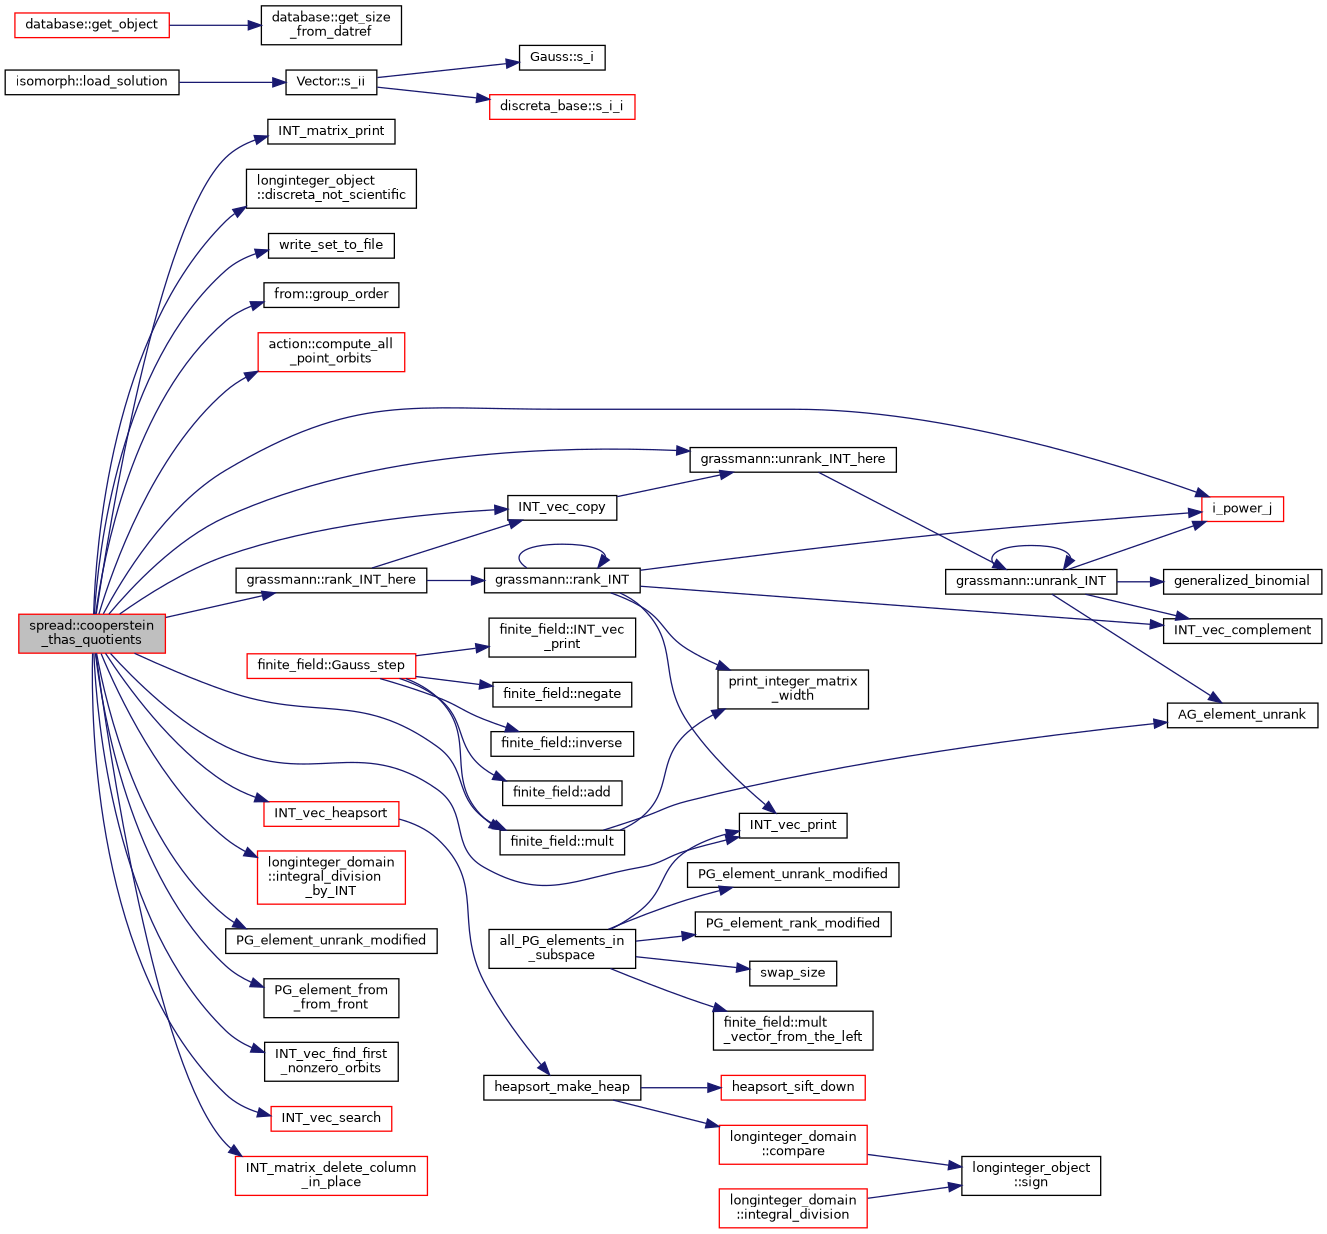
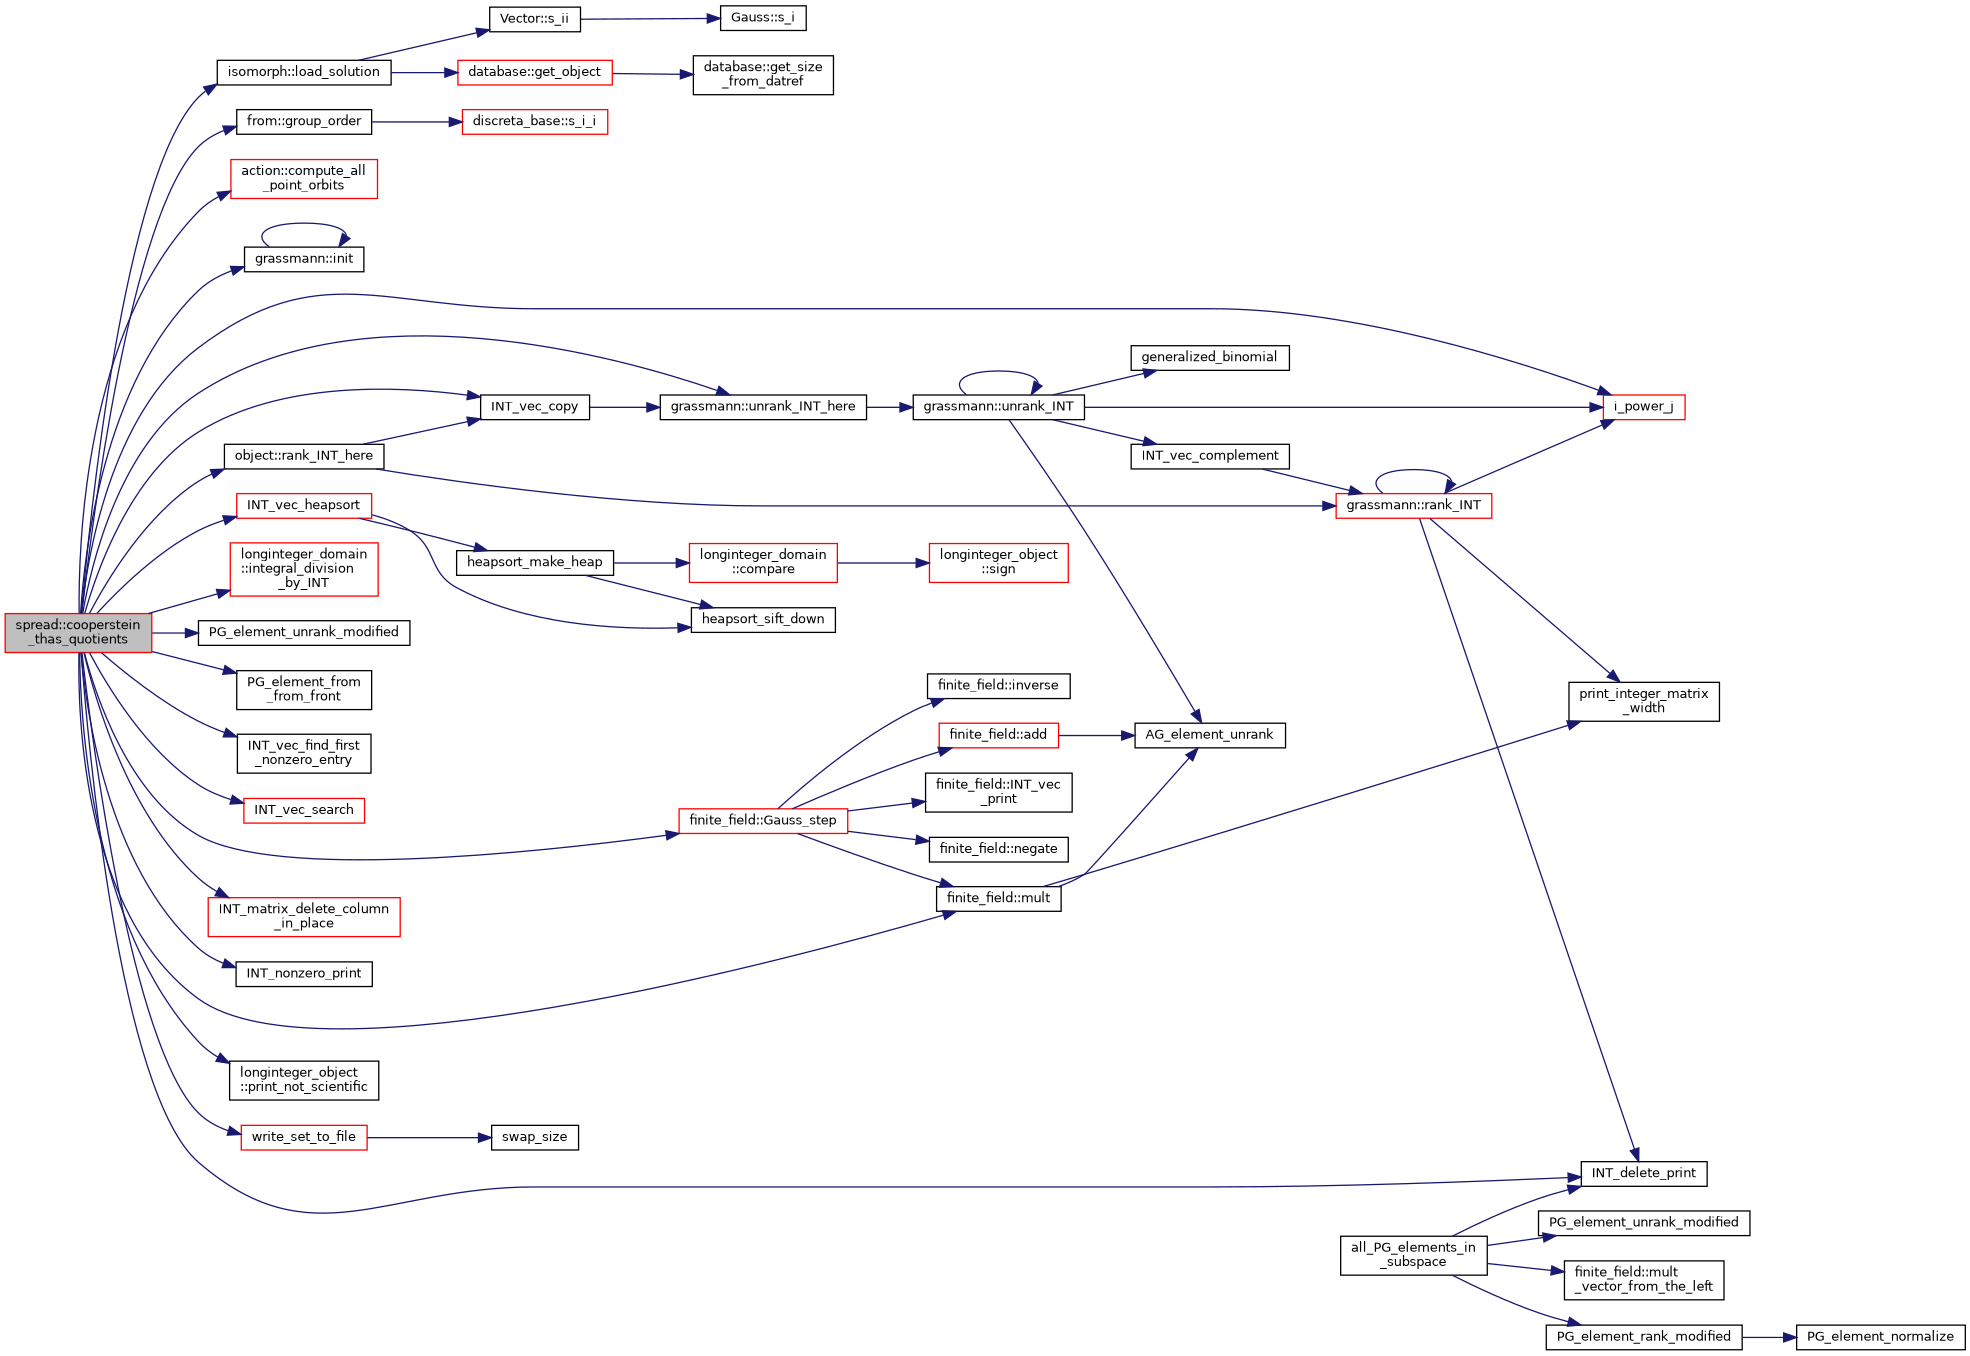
edge "isomorph::load_solution" -> "database::get_object": added
edge "Vector::s_ii" -> "discreta_base::s_i_i": now "from::group_order" -> "discreta_base::s_i_i"
node "INT_matrix_print": label "INT_matrix_print" -> "INT_nonzero_print"
node "longinteger_object ::discreta_not_scientific": label "longinteger_object ::discreta_not_scientific" -> "longinteger_object ::print_not_scientific"
node "write_set_to_file": color black -> red
node "grassmann::init": added
edge "spread::cooperstein _thas_quotients" -> "isomorph::load_solution": added
node "grassmann::rank_INT_here": label "grassmann::rank_INT_here" -> "object::rank_INT_here"
node "grassmann::rank_INT": color black -> red
edge "grassmann::rank_INT" -> "INT_vec_complement": reversed
edge "INT_vec_heapsort" -> "heapsort_sift_down": added
edge "finite_field::add" -> "AG_element_unrank": added
node "finite_field::add": color black -> red
node "INT_vec_print": label "INT_vec_print" -> "INT_delete_print"
edge "spread::cooperstein _thas_quotients" -> "finite_field::Gauss_step": added
edge "all_PG_elements_in _subspace" -> "swap_size": now "write_set_to_file" -> "swap_size"
node "INT_vec_find_first _nonzero_orbits": label "INT_vec_find_first _nonzero_orbits" -> "INT_vec_find_first _nonzero_entry"
node "heapsort_sift_down": color red -> black
node "longinteger_object ::sign": color black -> red
node "longinteger_domain ::integral_division": removed
node "PG_element_normalize": added
